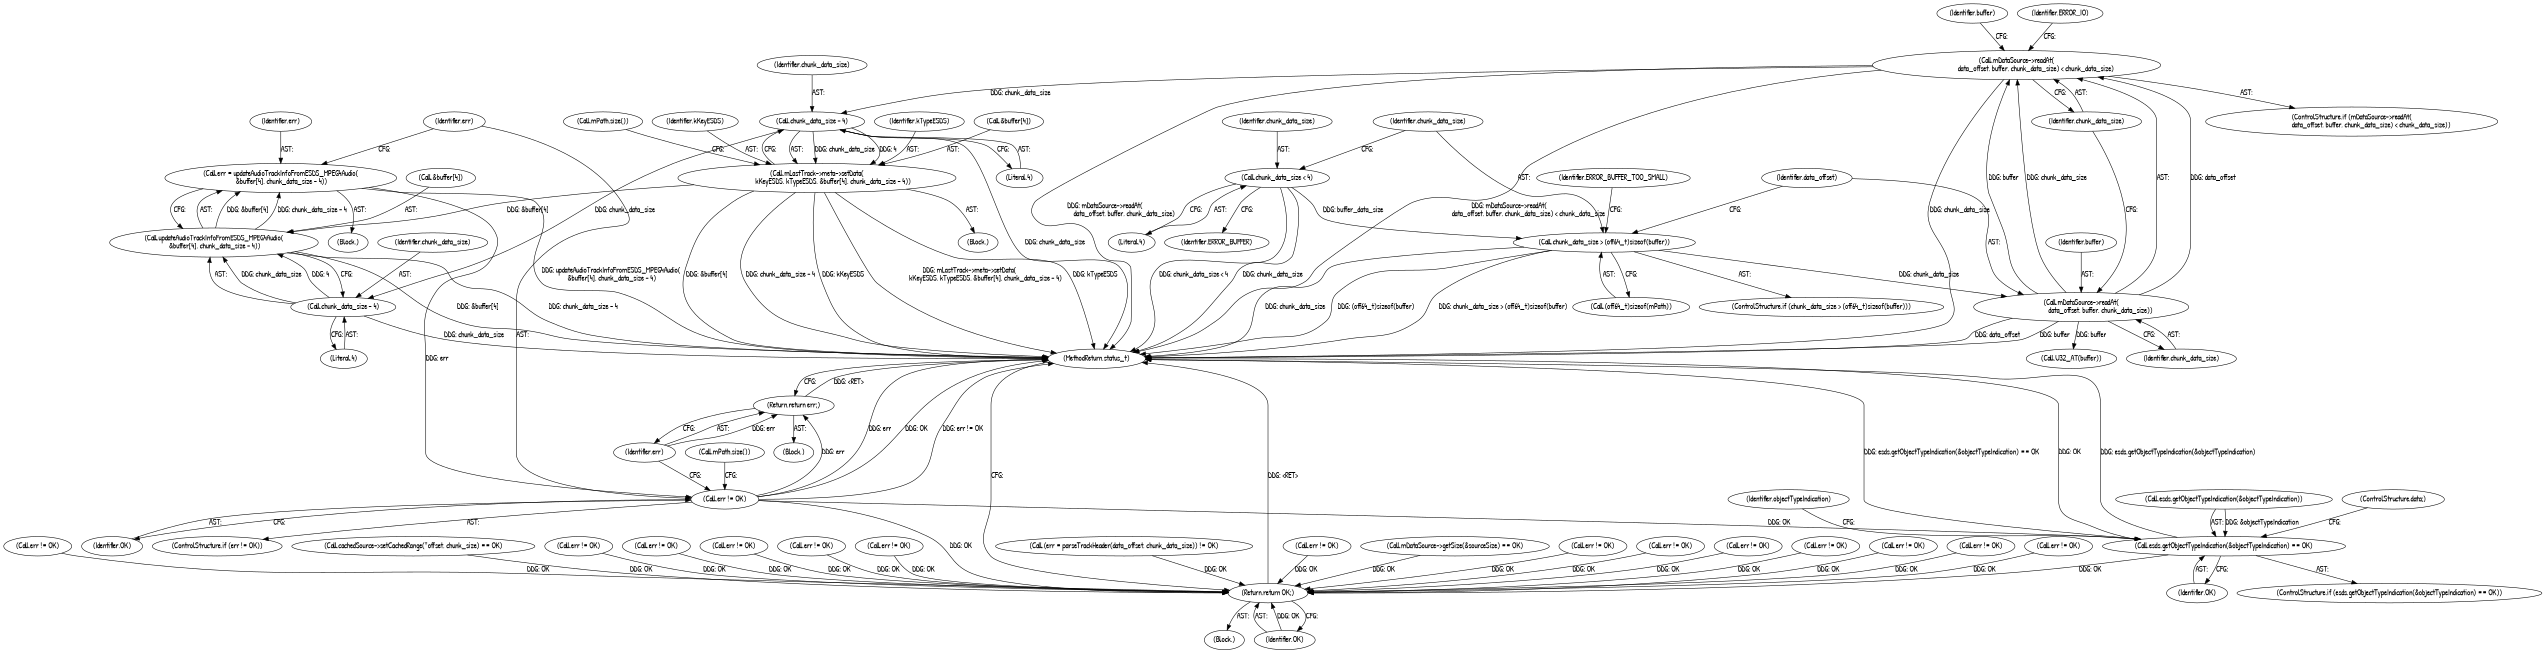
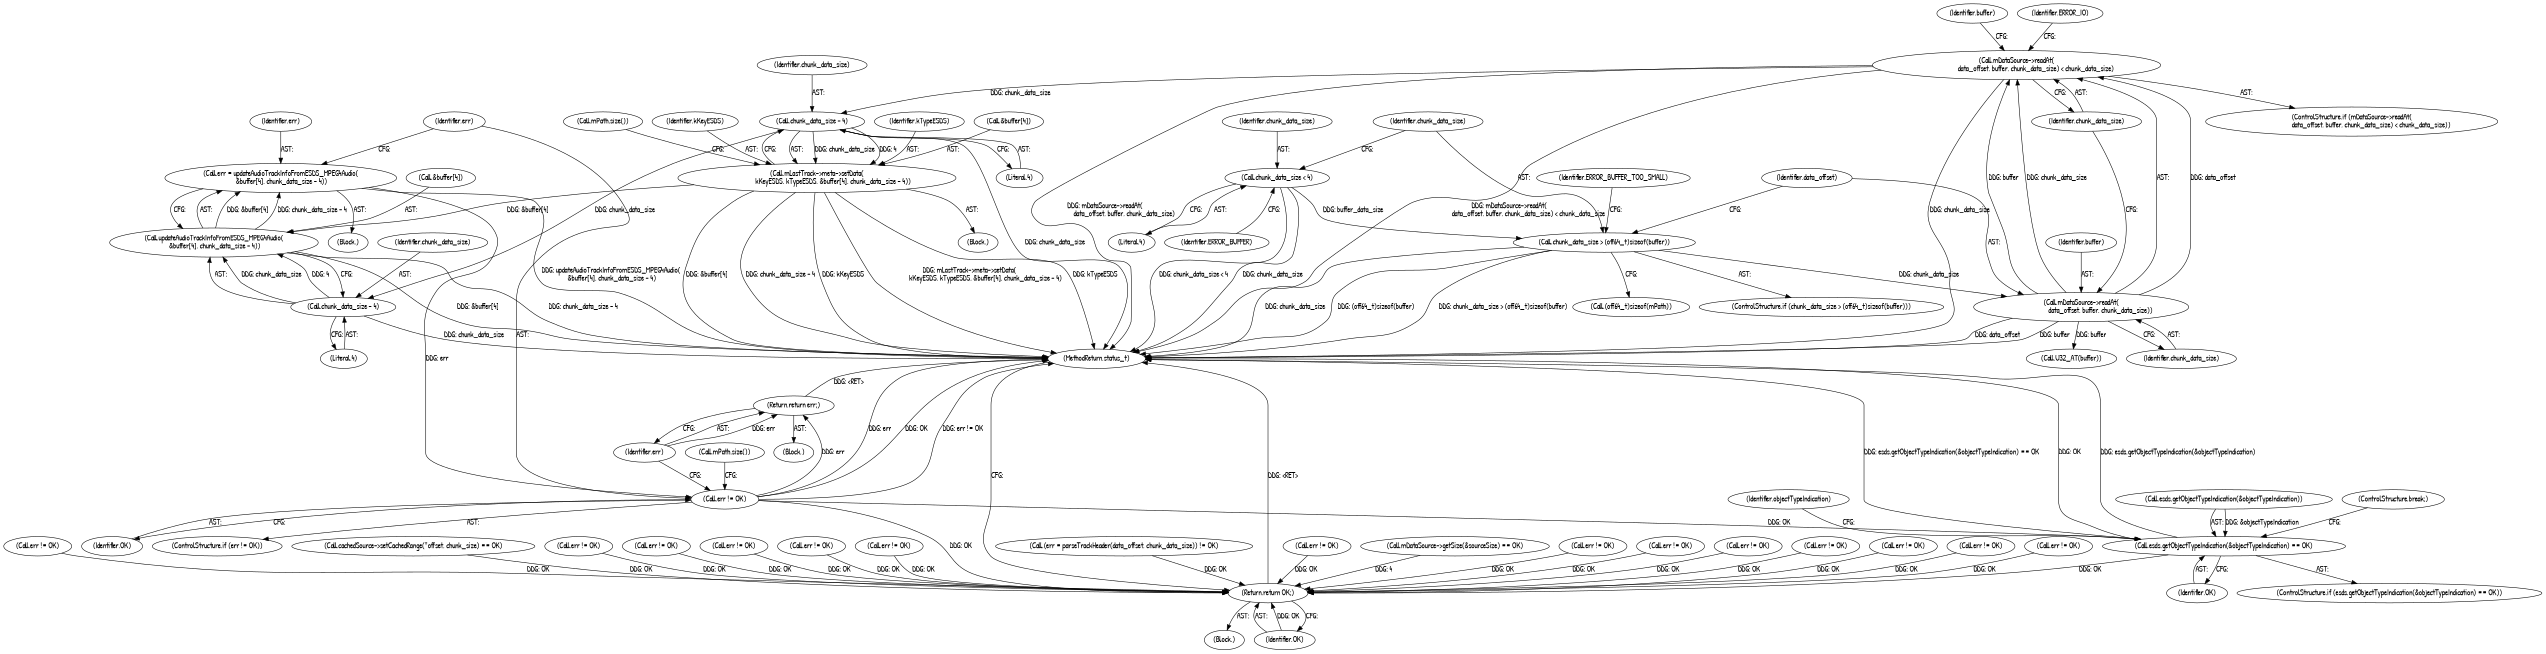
edge "(Call,chunk_data_size < 4)" -> "(Identifier,ERROR_BUFFER)": reversed
edge "(Call,(off64_t)sizeof(mPath))" -> "(Call,chunk_data_size > (off64_t)sizeof(buffer))": removed, label "AST:"
edge "(MethodReturn,status_t)" -> "(Return,return err;)": removed, label "CFG:"
node "(ControlStructure,data;)": label "(ControlStructure,data;)" -> "(ControlStructure,break;)"
edge "(Call,mDataSource->getSize(&sourceSize) == OK)" -> "(Return,return OK;)": label "DDG: OK" -> "DDG: 4"
